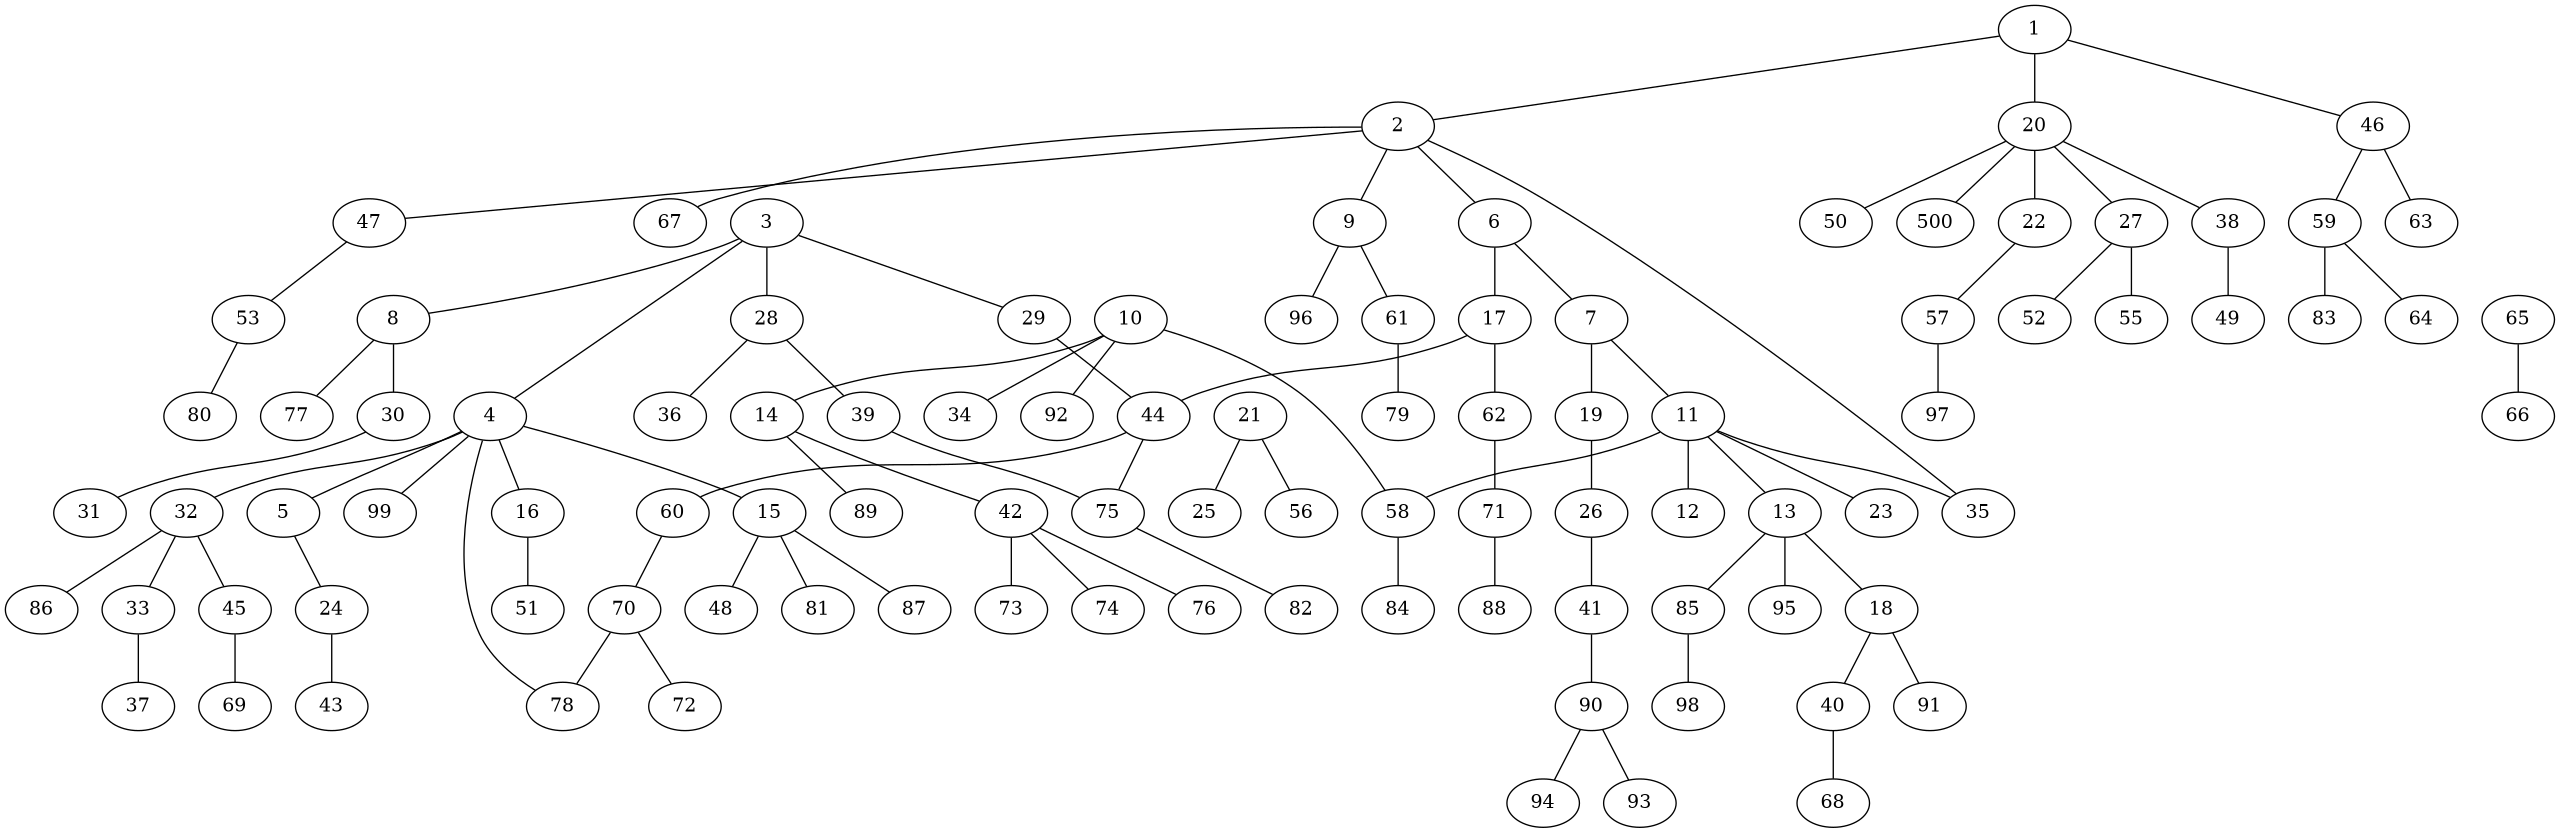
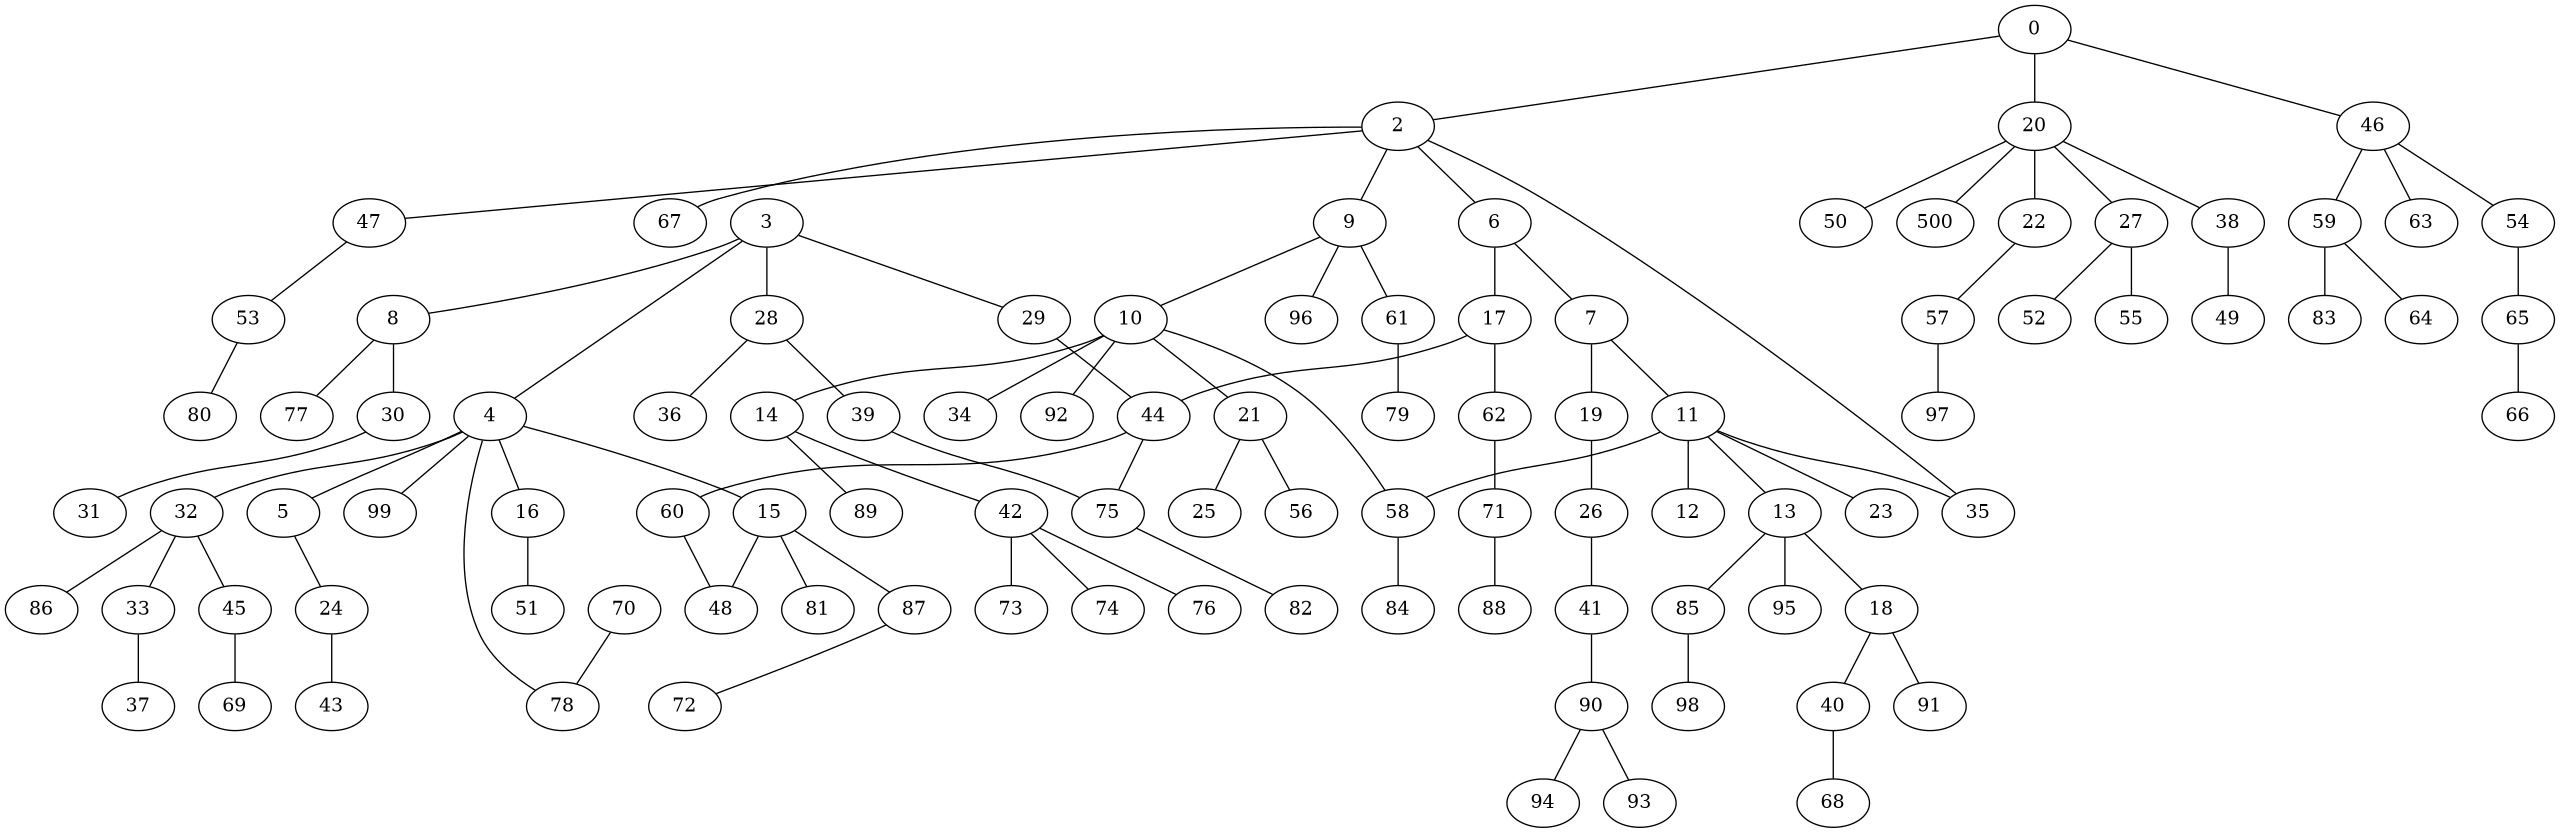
node "1": label "1" -> "0"
node "54": added
edge "9" -- "10": added
edge "10" -- "21": added
edge "60" -- "70": now "60" -- "48"
edge "70" -- "72": now "87" -- "72"
